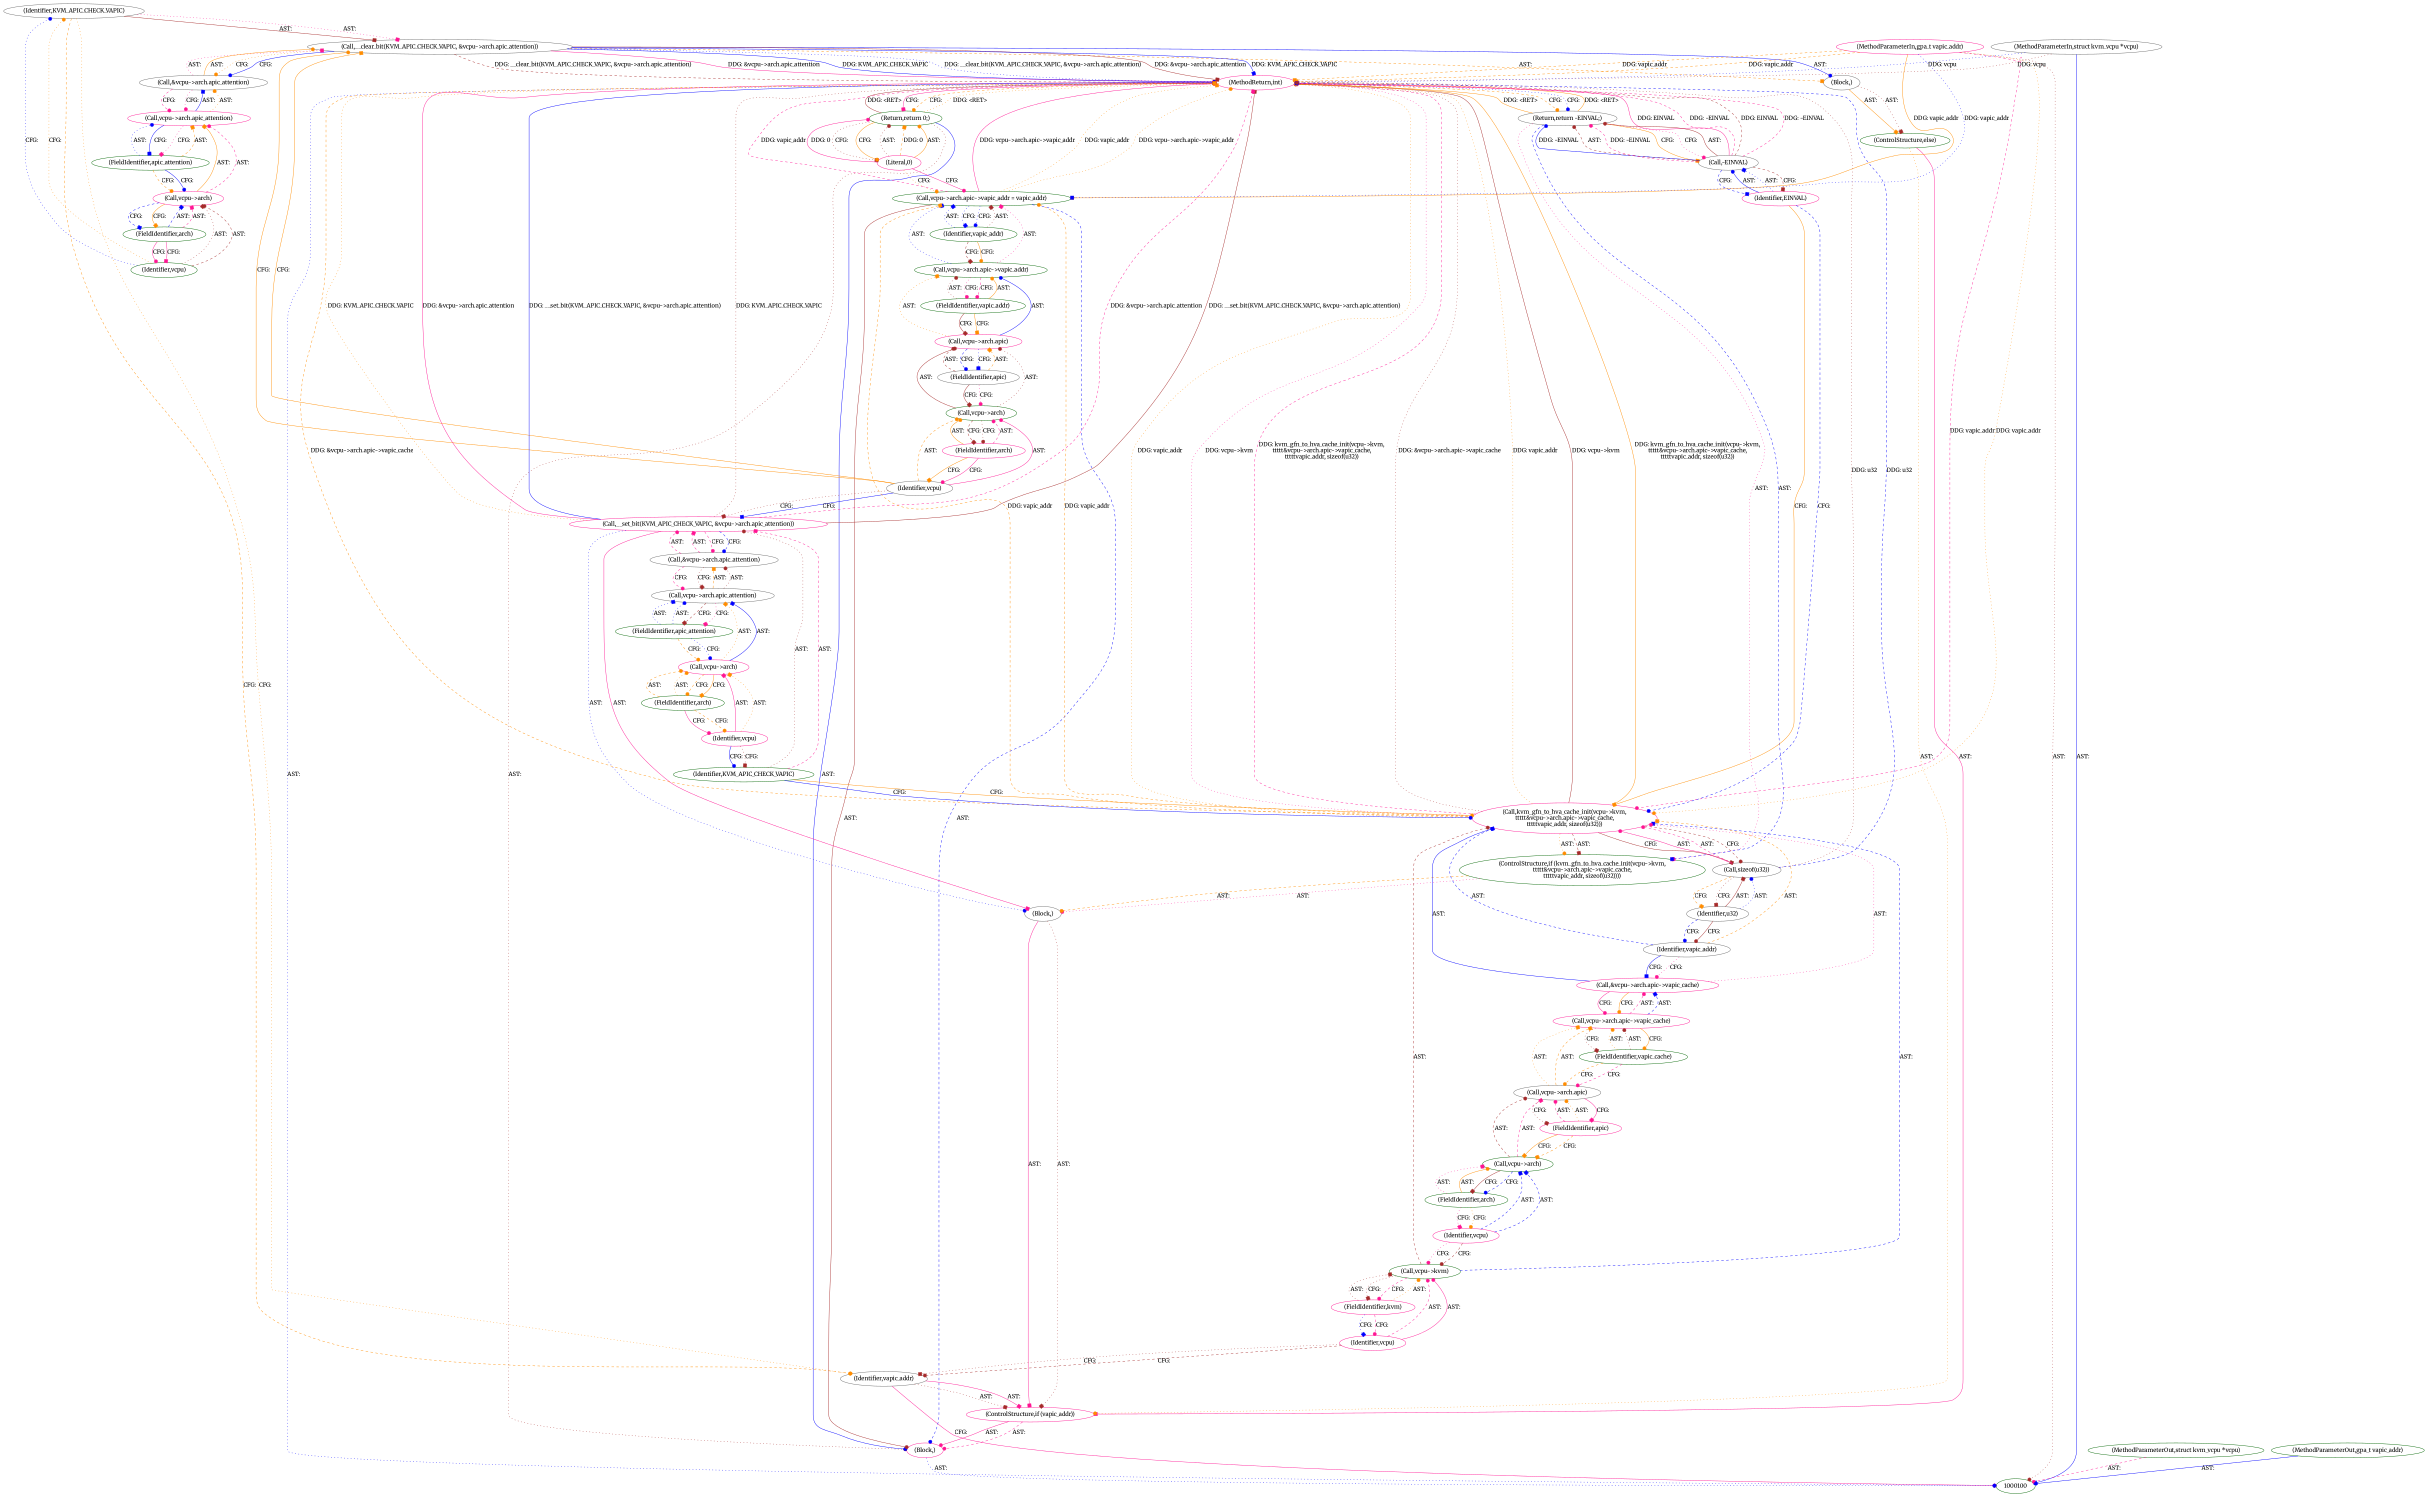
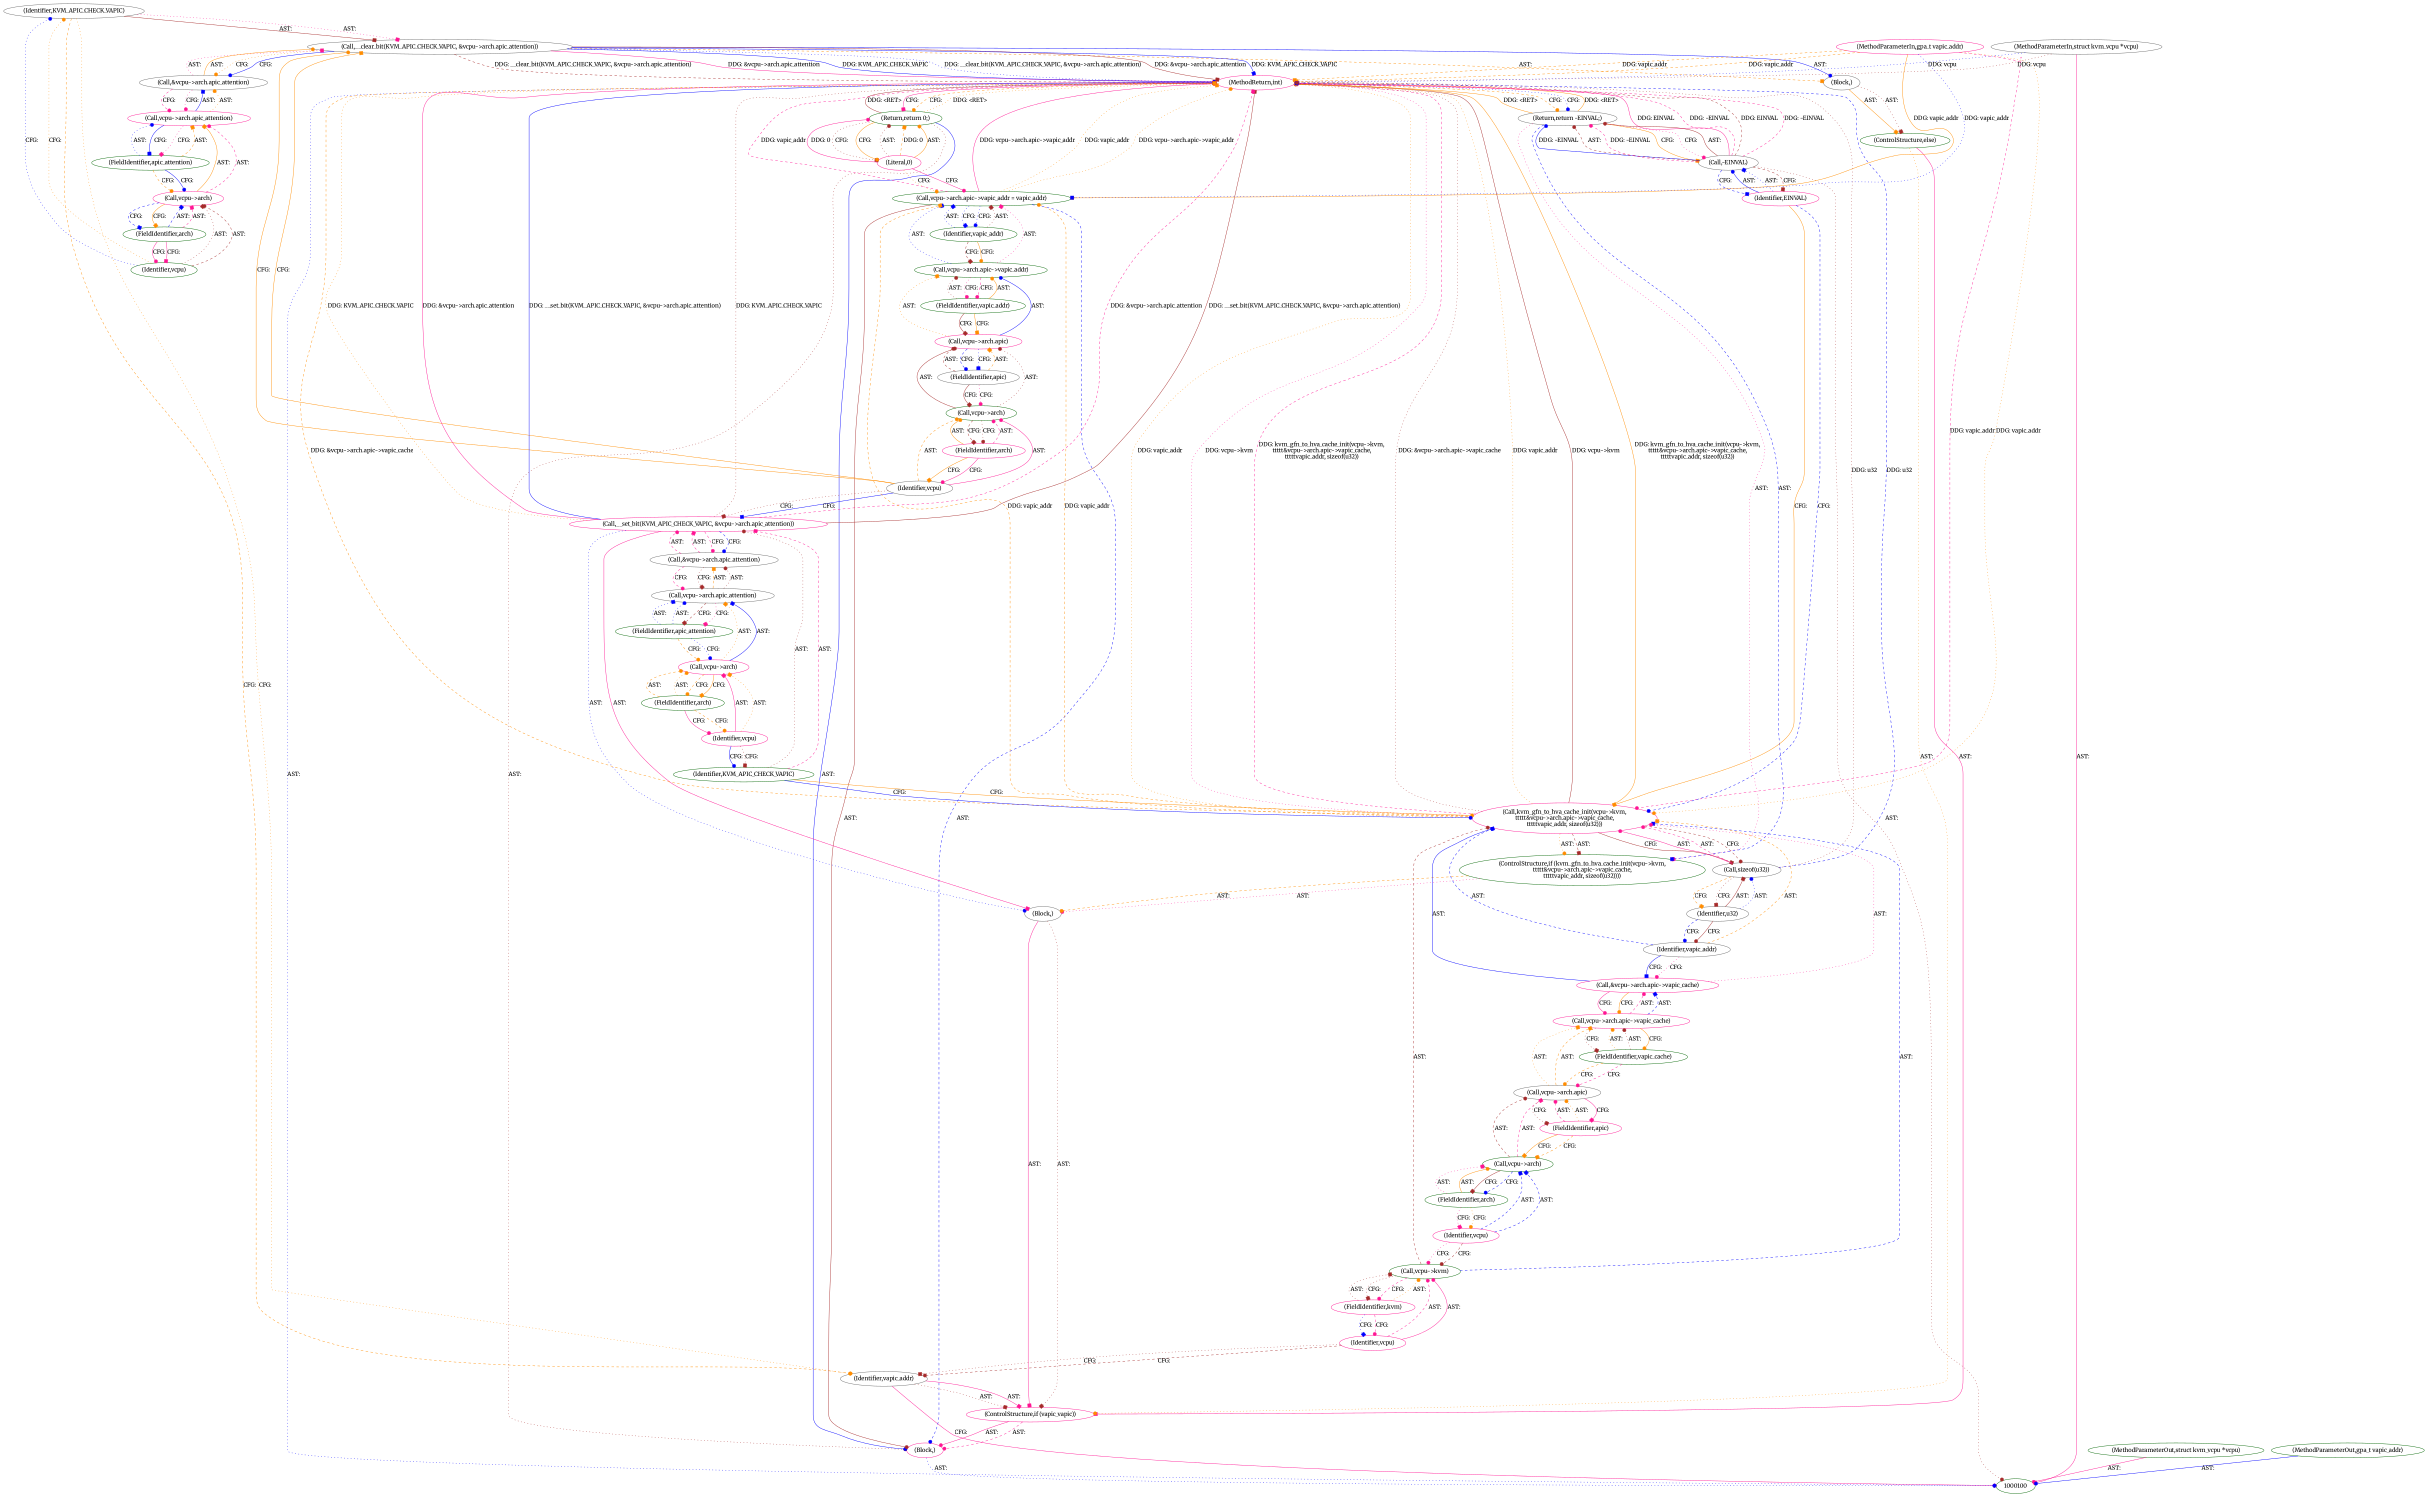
edge "(MethodParameterIn,gpa_t vapic_addr)" -> "1000100": now "(Call,-EINVAL)" -> "1000100"
edge "(MethodParameterIn,struct kvm_vcpu *vcpu)" -> "1000100": color blue -> deeppink
node "(ControlStructure,if (vapic_addr))": label "(ControlStructure,if (vapic_addr))" -> "(ControlStructure,if (vapic_vapic))"
edge "(MethodParameterOut,struct kvm_vcpu *vcpu)" -> "1000100": style dashed -> solid
